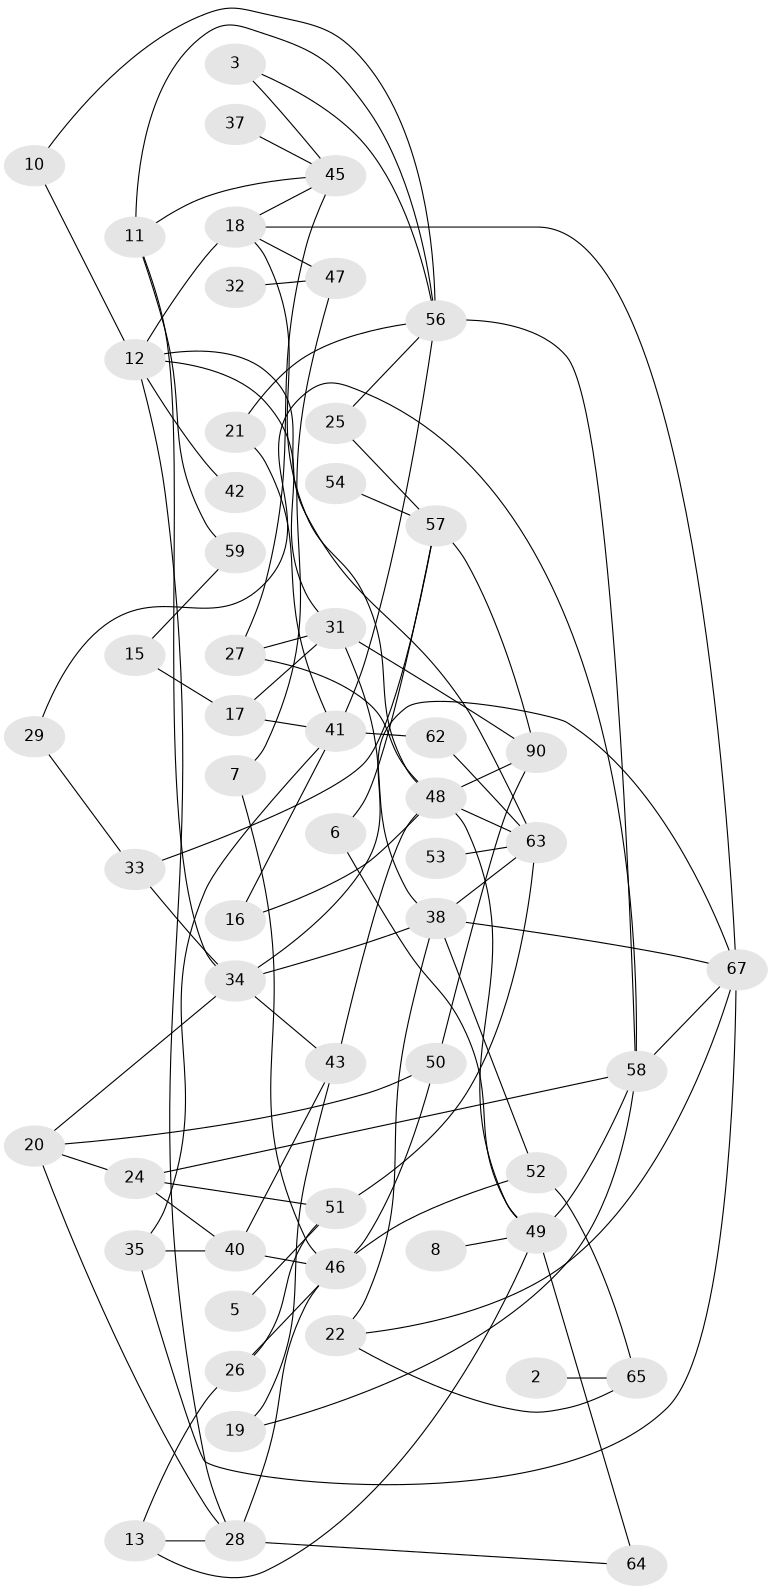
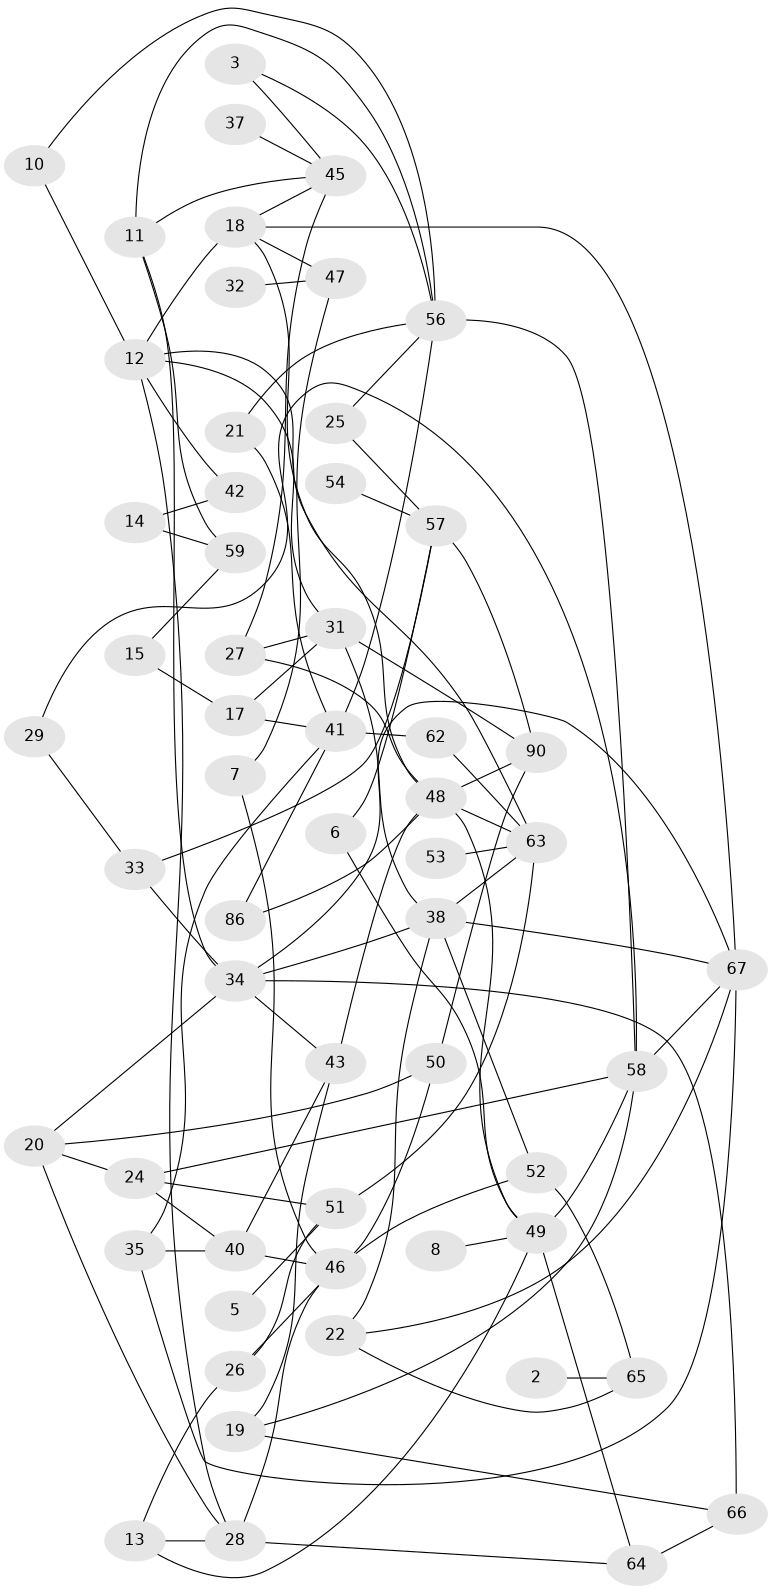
node "14": added
node "16": label "16" -> "86"
node "66": added
